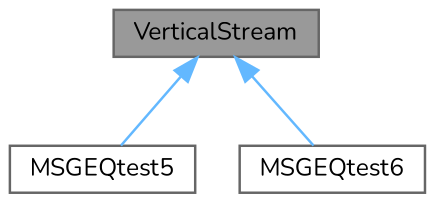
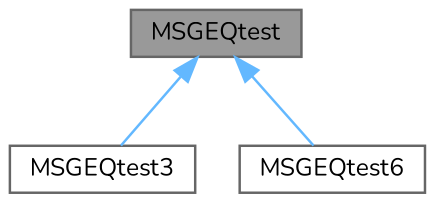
node "VerticalStream": label "VerticalStream" -> "MSGEQtest"
node "MSGEQtest5": label "MSGEQtest5" -> "MSGEQtest3"
